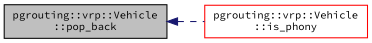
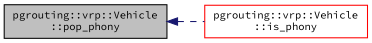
node "pgrouting::vrp::Vehicle ::pop_back": label "pgrouting::vrp::Vehicle ::pop_back" -> "pgrouting::vrp::Vehicle ::pop_phony"
